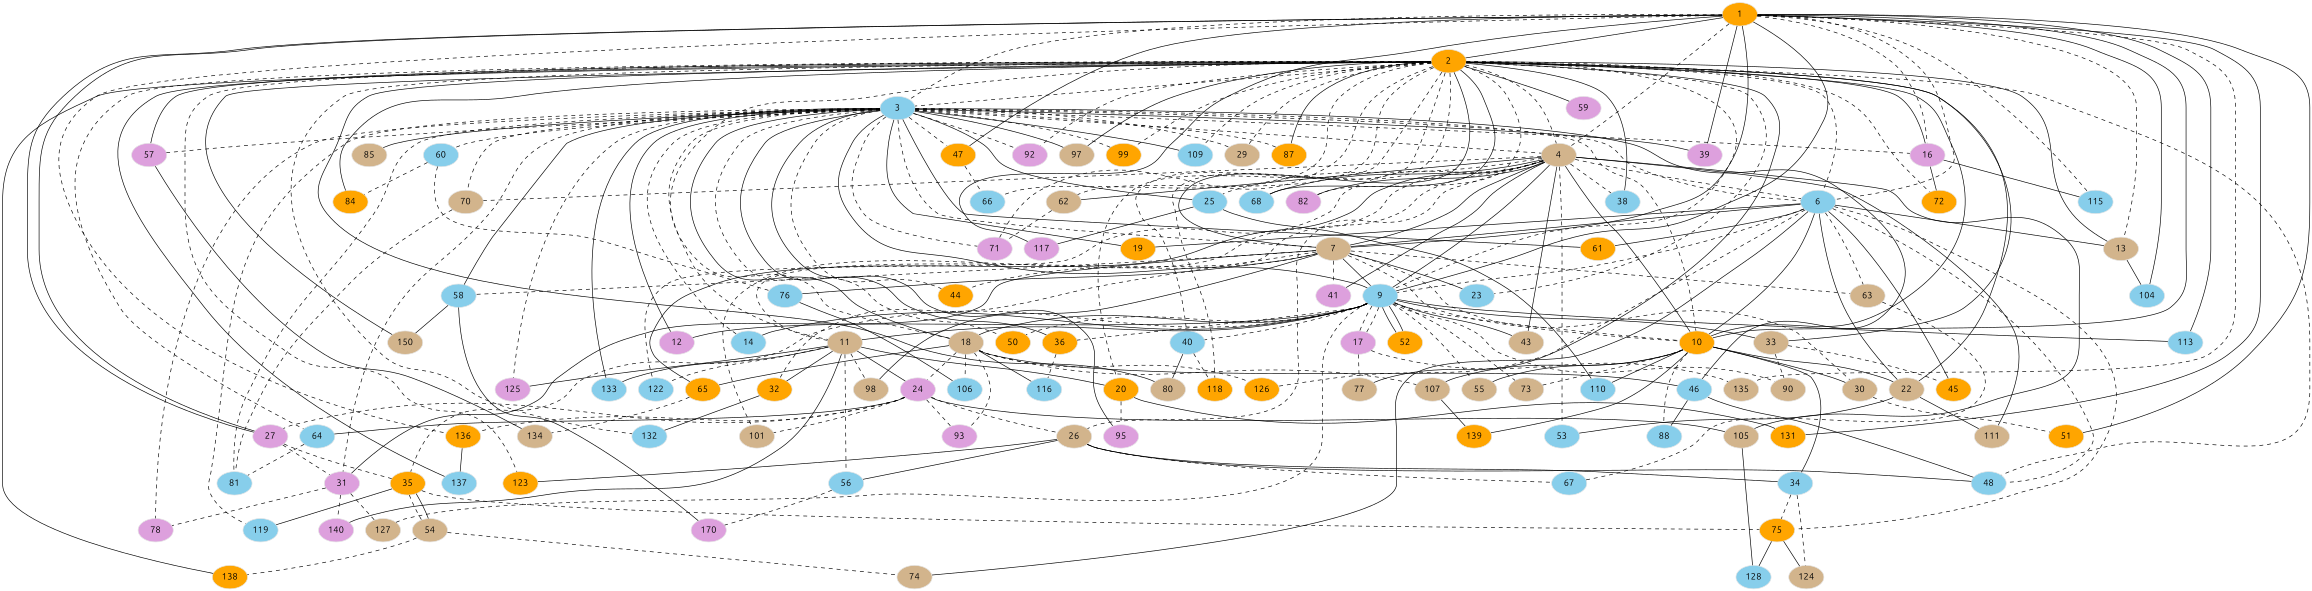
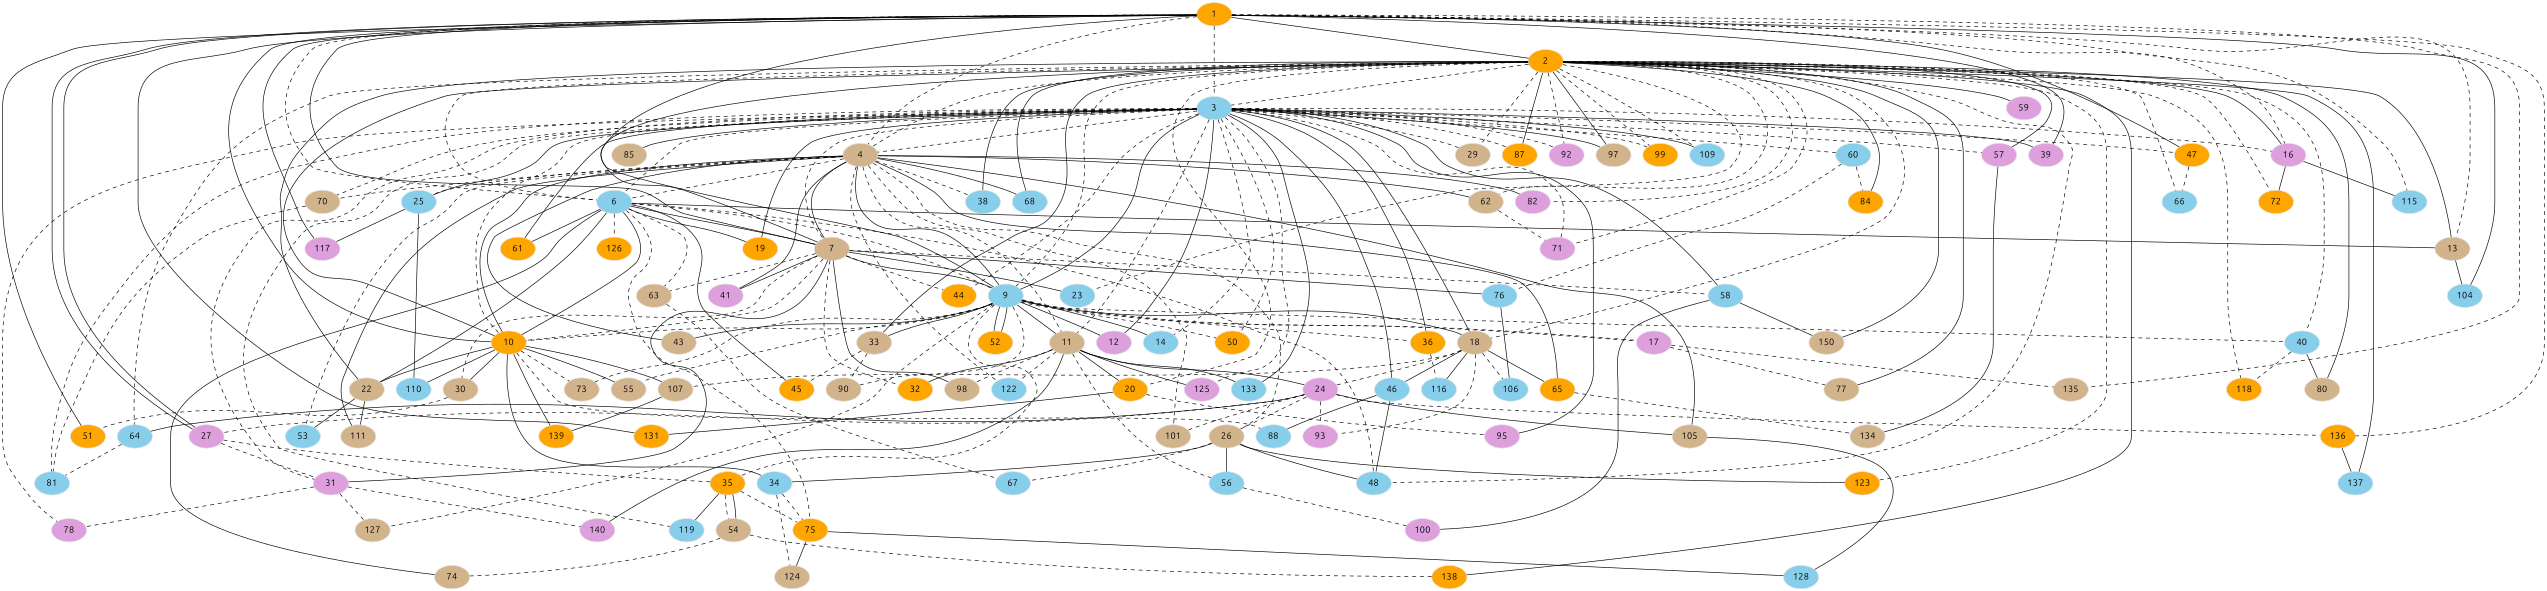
edge "7" -- "41": style dashed -> solid
node "113": removed
edge "18" -- "126": removed
node "132": removed
node "170": label "170" -> "100"
